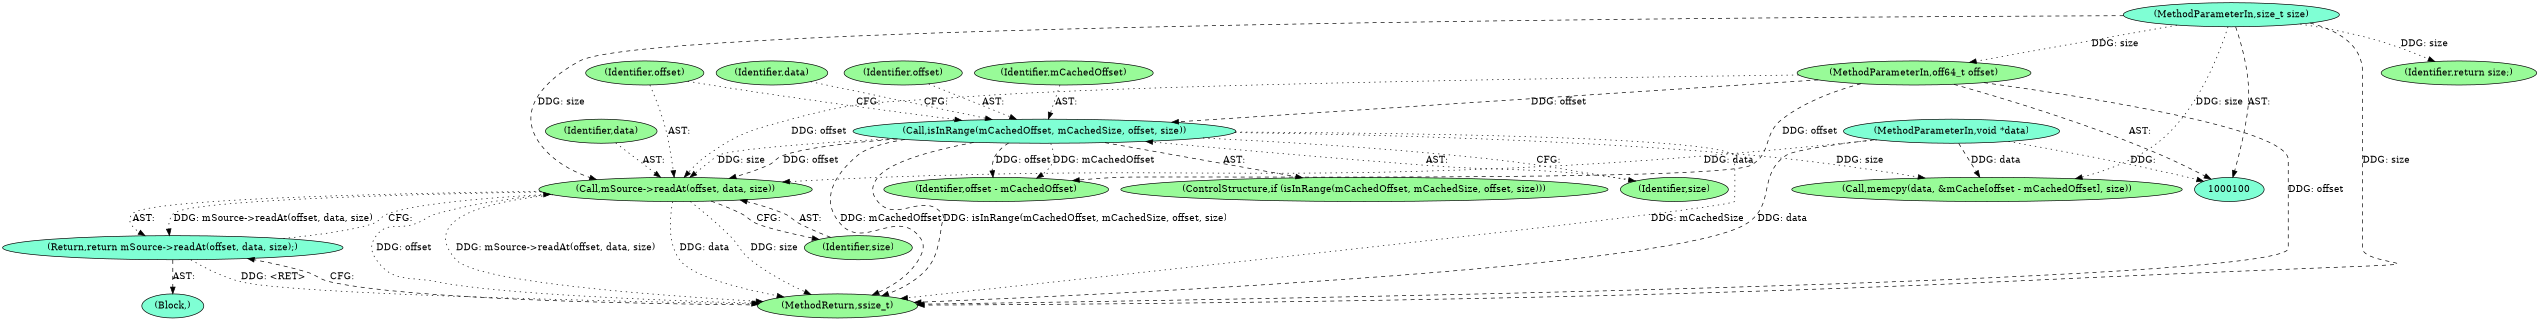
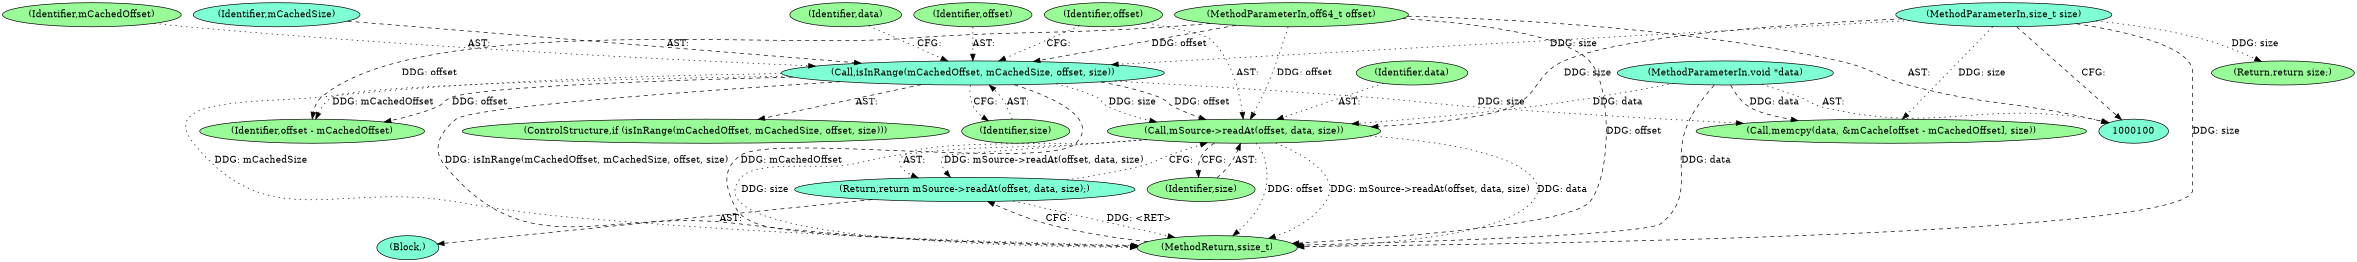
node "(Identifier,mCachedSize)": added
edge "(MethodParameterIn,size_t size)" -> "(MethodParameterIn,off64_t offset)": now "(MethodParameterIn,size_t size)" -> "(Call,isInRange(mCachedOffset, mCachedSize, offset, size))"
node "(Identifier,return size;)": label "(Identifier,return size;)" -> "(Return,return size;)"
edge "(MethodParameterIn,size_t size)" -> "1000100": label "AST: " -> "CFG: "
edge "(MethodParameterIn,void *data)" -> "1000100": label "DDG: " -> "AST: "
